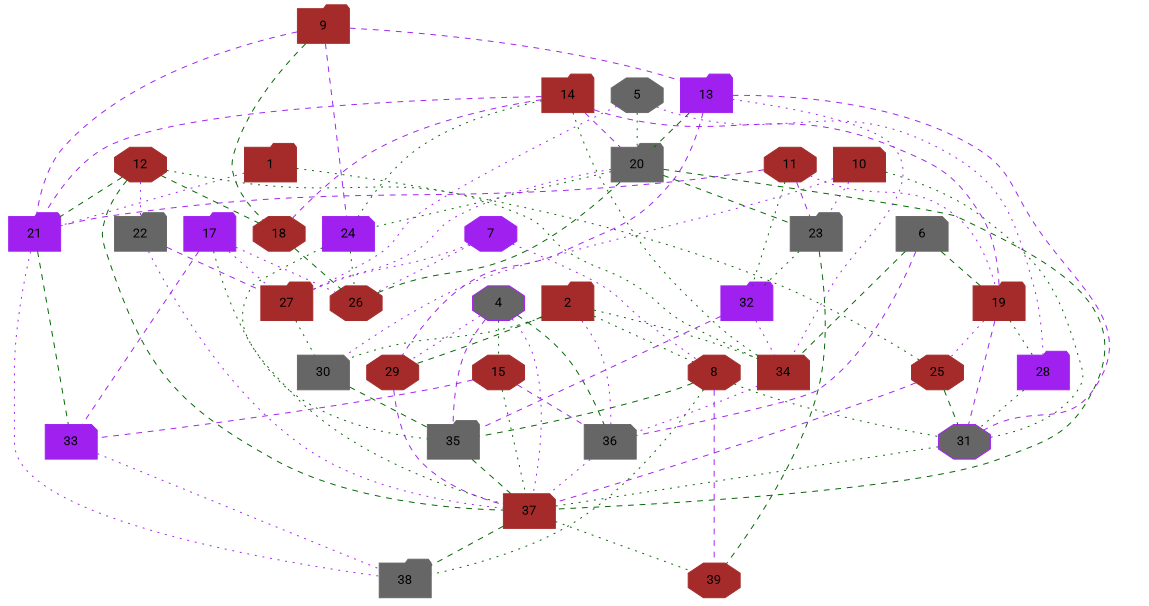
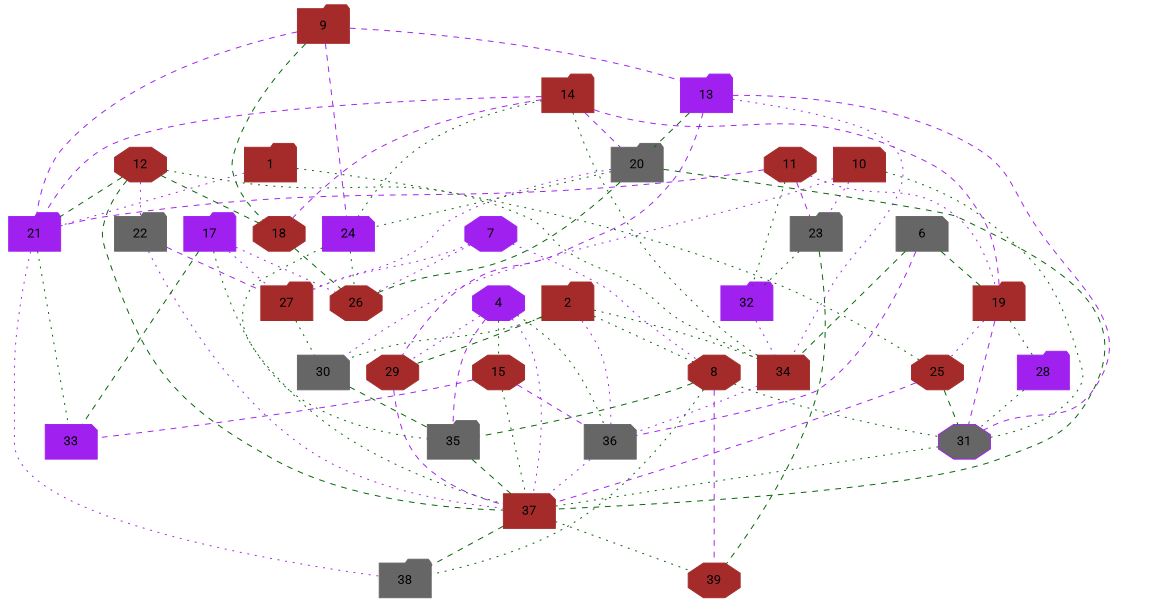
node "5": removed
edge "20" -- "23": removed
node "4": fillcolor gray40 -> purple
edge "17" -- "33": color purple -> darkgreen
edge "21" -- "33": style dashed -> dotted
edge "4" -- "36": style dashed -> dotted
edge "32" -- "35": removed
edge "33" -- "38": removed
